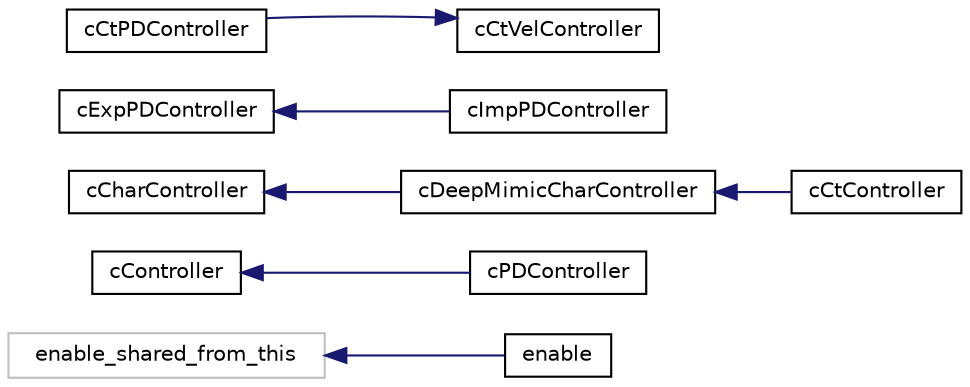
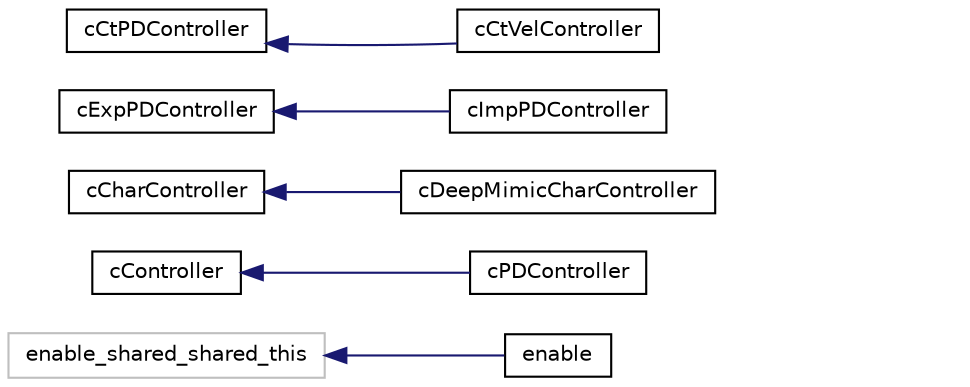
edge "cCtPDController" -> "cCtVelController": reversed
node "cCtController": removed
node "enable_shared_from_this": label "enable_shared_from_this" -> "enable_shared_shared_this"
